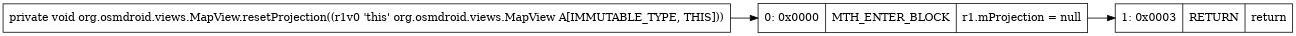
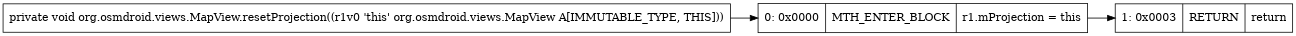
node "0: 0x0000": text "r1.mProjection = null" -> "r1.mProjection = this"
